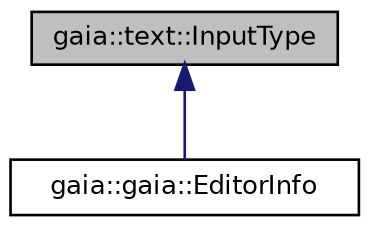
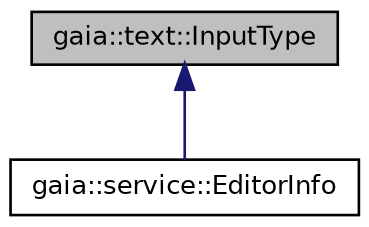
node "gaia::gaia::EditorInfo": label "gaia::gaia::EditorInfo" -> "gaia::service::EditorInfo"
